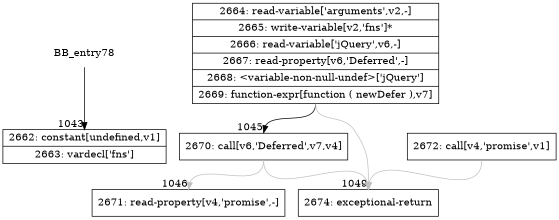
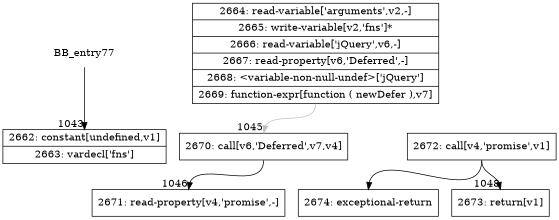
node "BB_entry78": label "BB_entry78" -> "BB_entry77"
edge "2664: read-variable['arguments',v2,-]" -> "2670: call[v6,'Deferred',v7,v4]": color black -> gray
edge "2664: read-variable['arguments',v2,-]" -> "2674: exceptional-return": removed
edge "2670: call[v6,'Deferred',v7,v4]" -> "2671: read-property[v4,'promise',-]": color gray -> black
edge "2670: call[v6,'Deferred',v7,v4]" -> "2674: exceptional-return": removed
edge "2672: call[v4,'promise',v1]" -> "2674: exceptional-return": color gray -> black
node "2673: return[v1]": added
